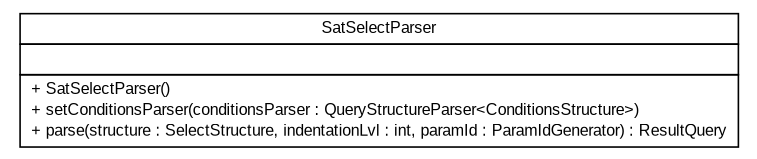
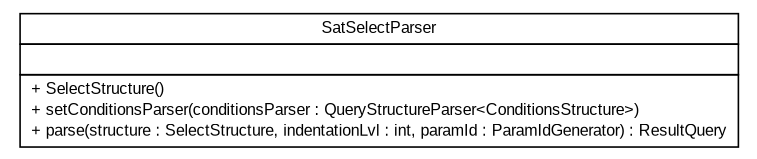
node "SatSelectParser": text "+ SatSelectParser()" -> "+ SelectStructure()"
